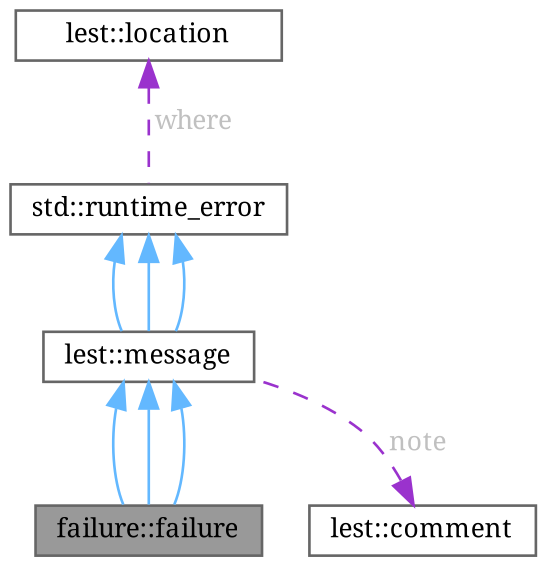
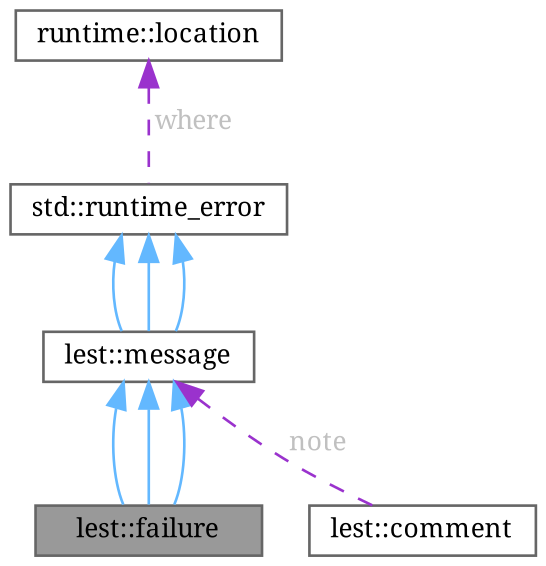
node "lest::location": label "lest::location" -> "runtime::location"
edge "lest::message" -> "lest::comment": reversed
node "failure::failure": label "failure::failure" -> "lest::failure"
